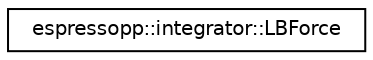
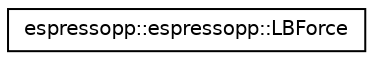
node "espressopp::integrator::LBForce": label "espressopp::integrator::LBForce" -> "espressopp::espressopp::LBForce"
